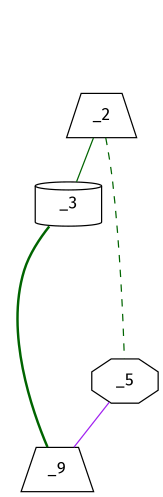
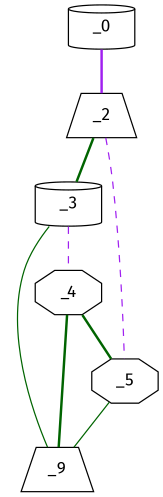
node "_0": added
edge "_2" -- "_3": style solid -> bold
edge "_2" -- "_5": color darkgreen -> purple
node "_4": added
edge "_3" -- "_9": style bold -> solid
edge "_5" -- "_9": color purple -> darkgreen
